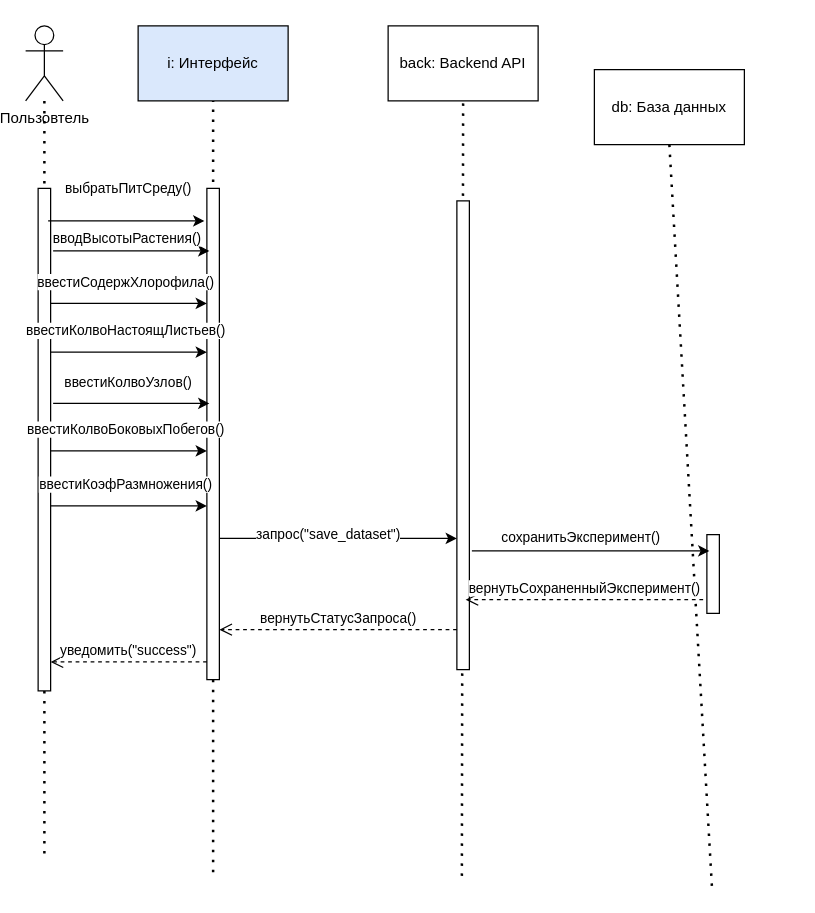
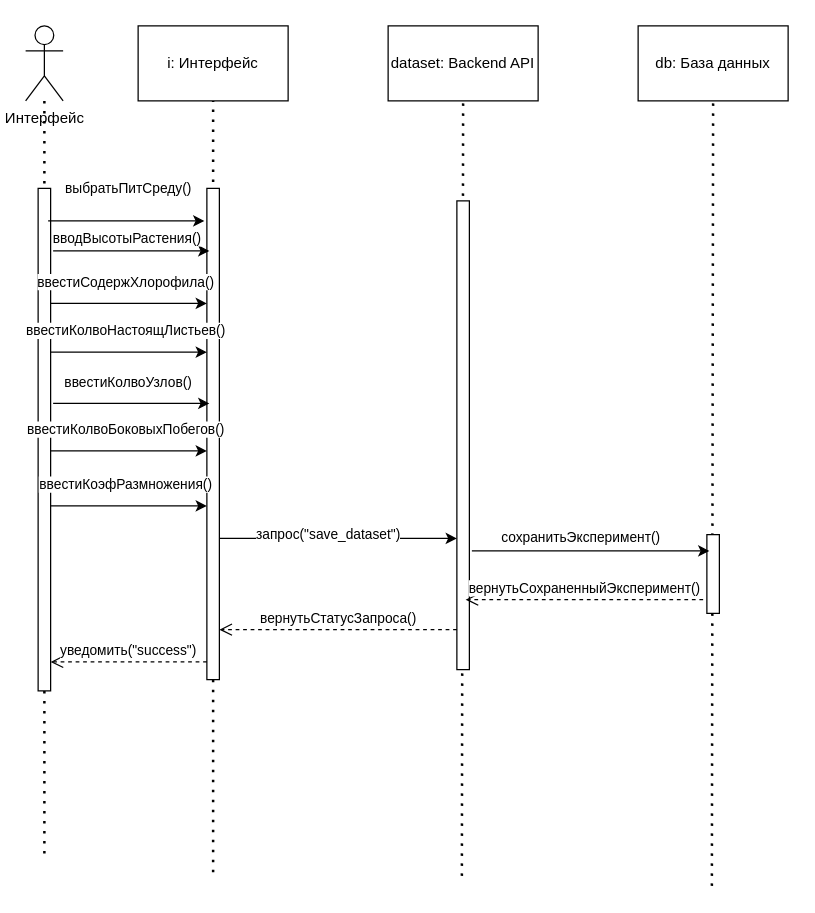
node "i: Интерфейс": fillcolor #dae8fc -> #ffffff
node "back: Backend API": label "back: Backend API" -> "dataset: Backend API"
node "db: База данных": moved (669, 107) -> (713, 63)
node "Пользовтель": label "Пользовтель" -> "Интерфейс"
